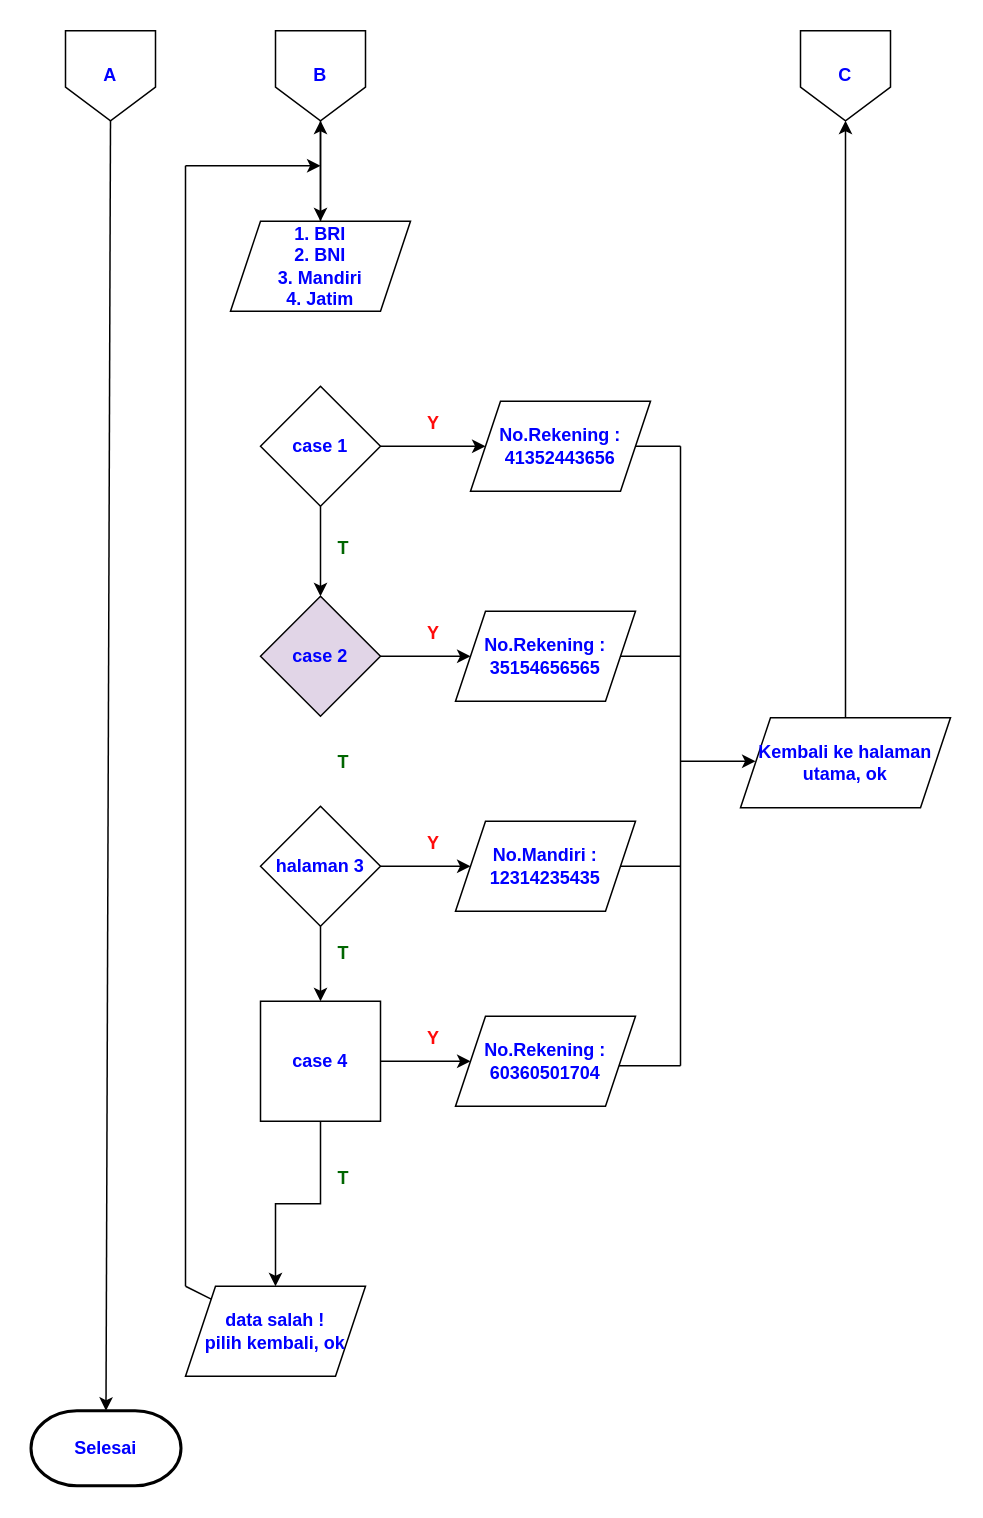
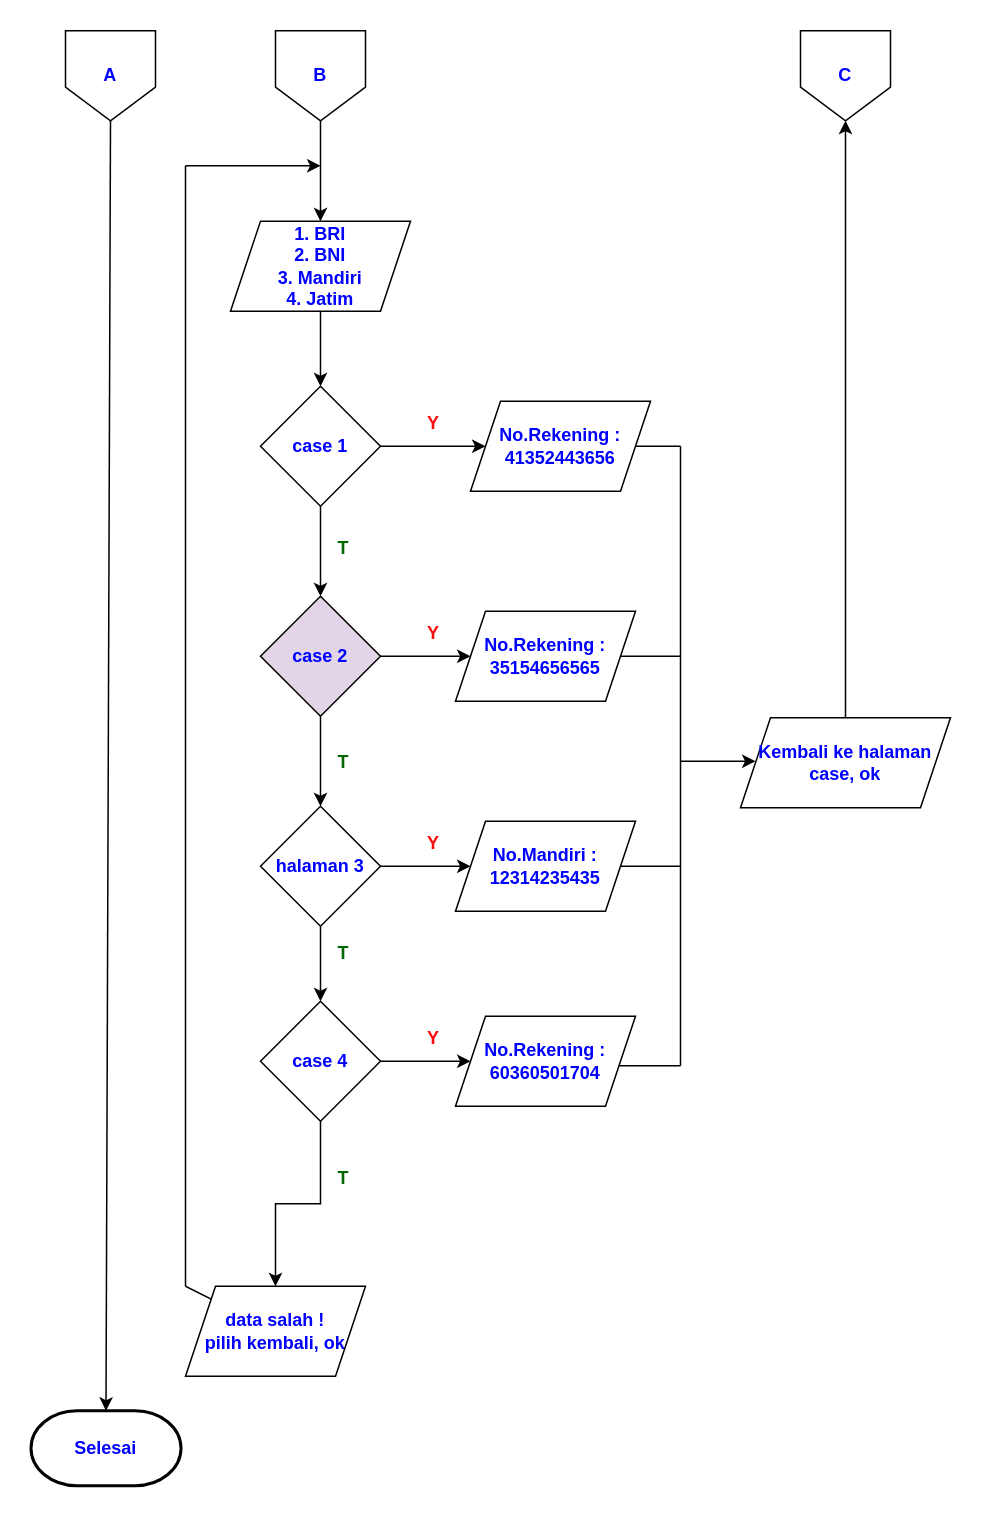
edge "1. BRI 2. BNI 3. Mandiri 4. Jatim" -> "B": now "1. BRI 2. BNI 3. Mandiri 4. Jatim" -> "case 1"
edge "case 2" -> "halaman 3": added
node "Kembali ke halaman utama, ok": label "Kembali ke halaman utama, ok" -> "Kembali ke halaman case, ok"
node "case 4": shape rectangle -> diamond
